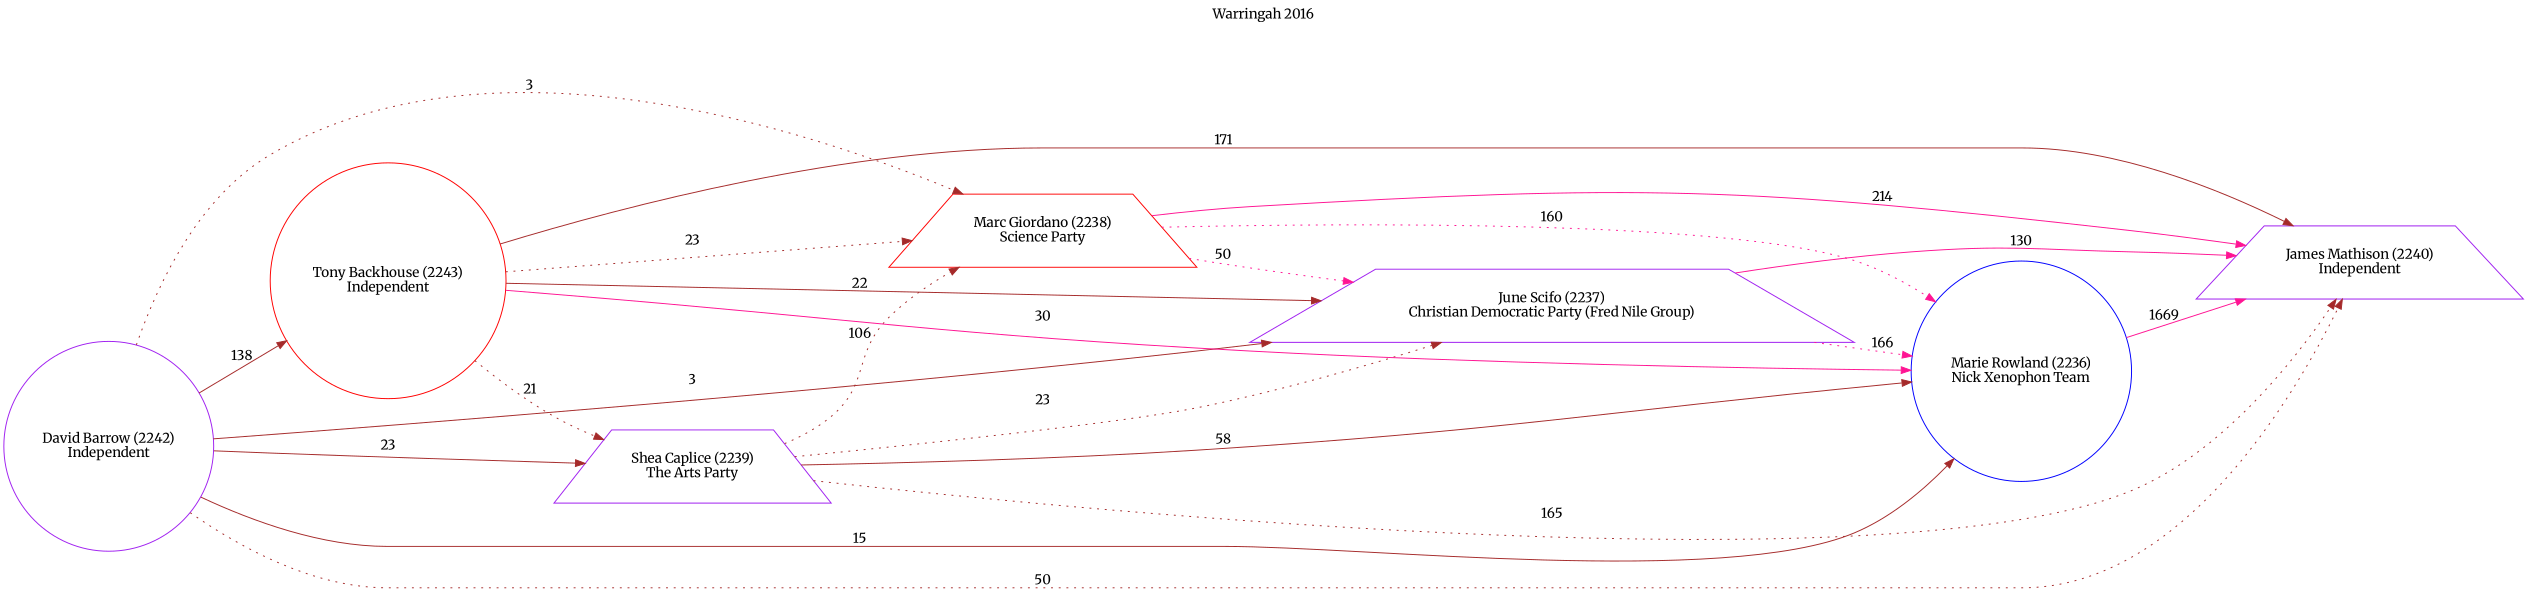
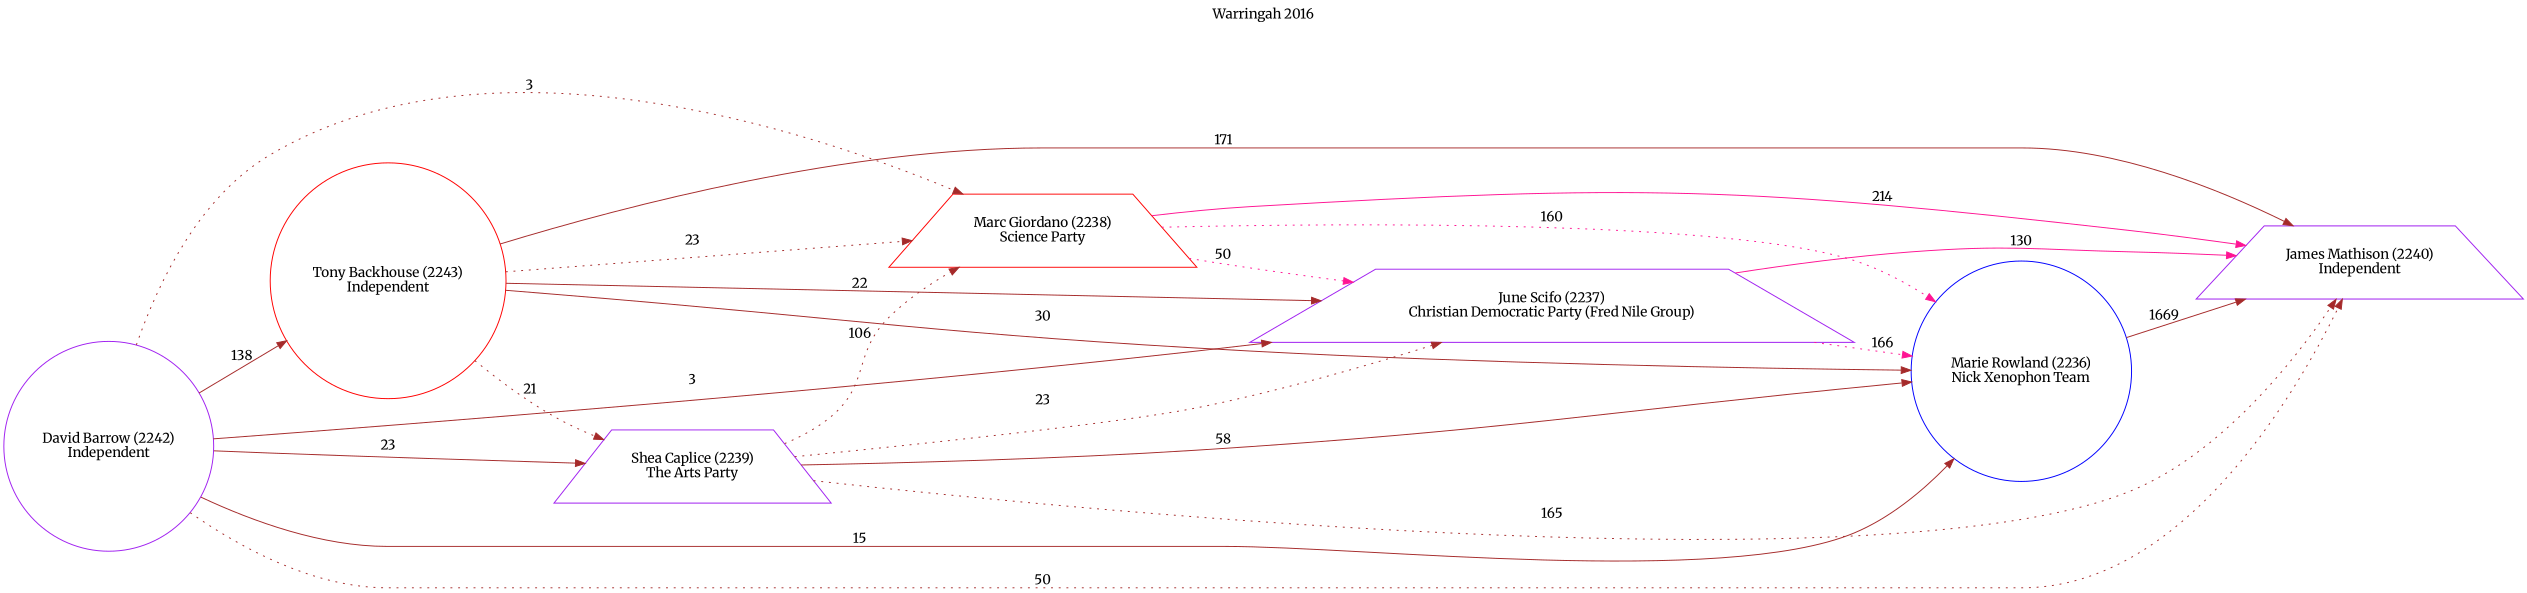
edge "Marie Rowland (2236) Nick Xenophon Team" -> "James Mathison (2240) Independent": color deeppink -> brown
edge "Tony Backhouse (2243) Independent" -> "Marie Rowland (2236) Nick Xenophon Team": color deeppink -> brown
